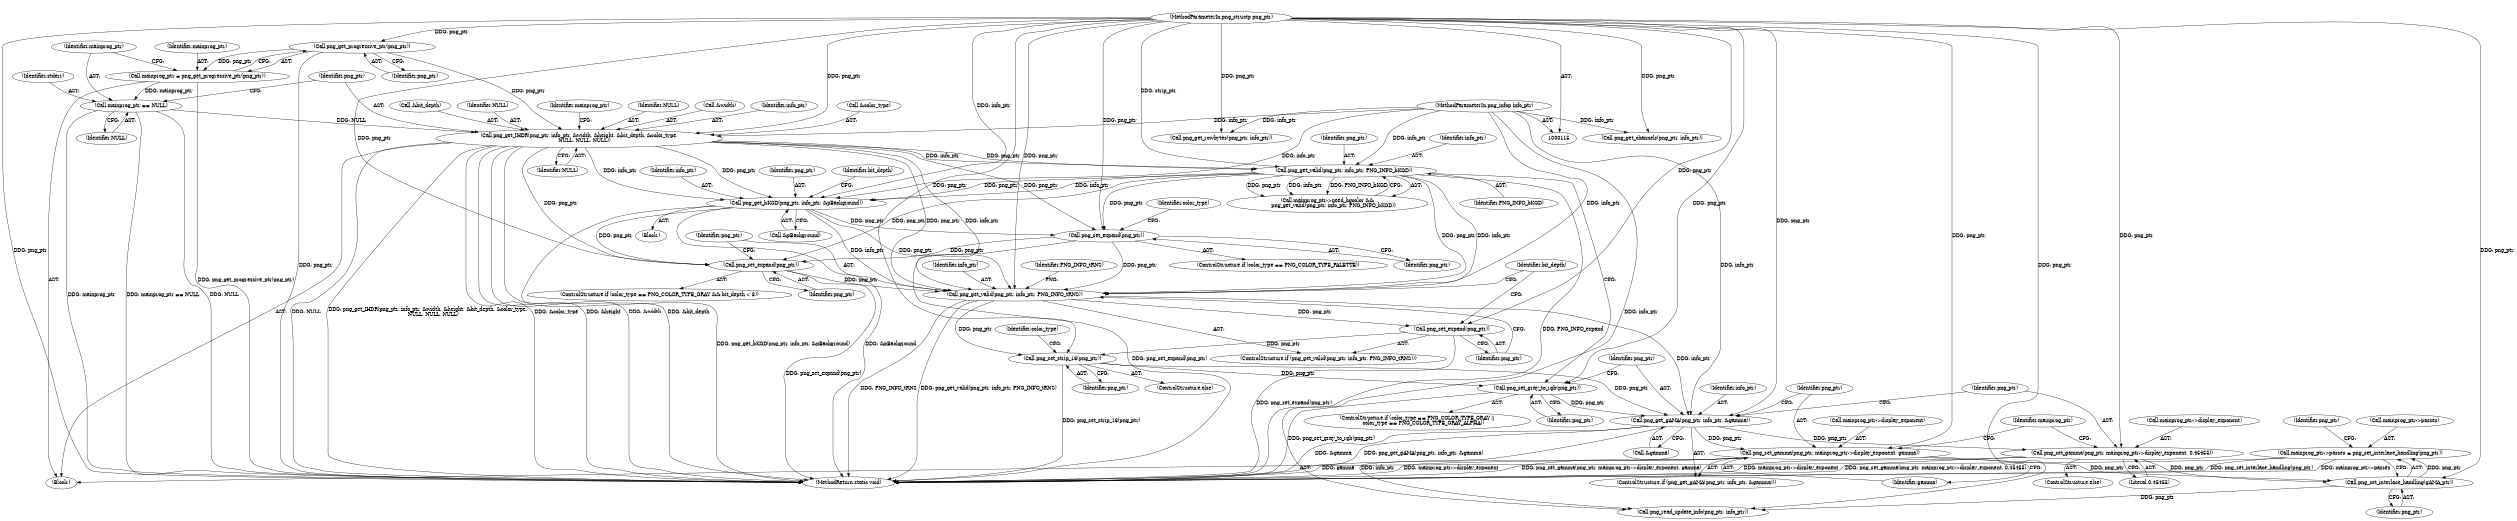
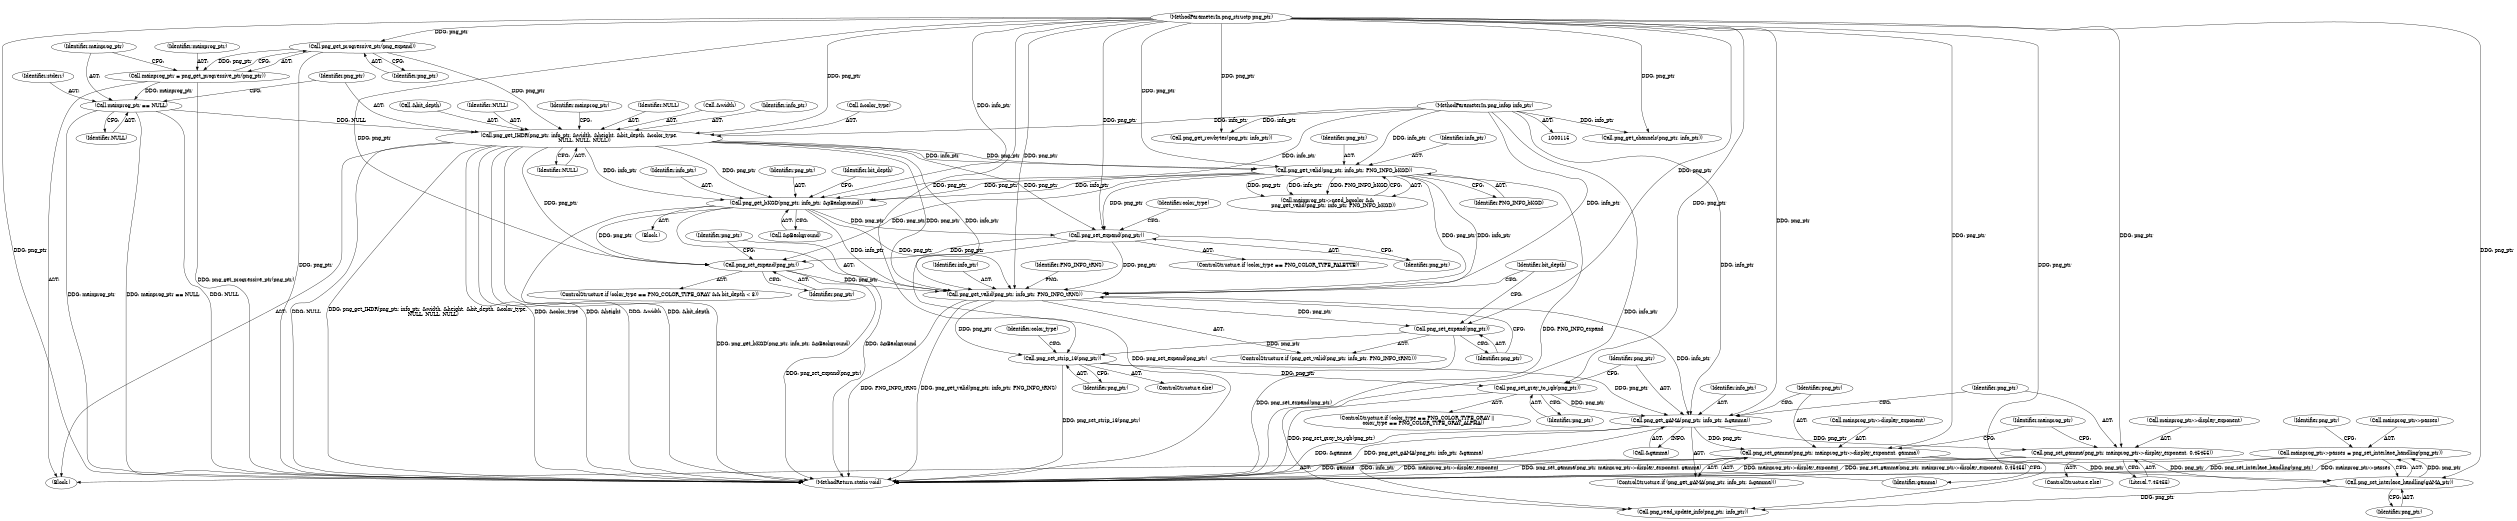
edge "(MethodParameterIn,png_structp png_ptr)" -> "1000115": removed, label "AST:"
node "(Call,png_get_progressive_ptr(png_ptr))": label "(Call,png_get_progressive_ptr(png_ptr))" -> "(Call,png_get_progressive_ptr(png_expand))"
edge "(MethodParameterIn,png_structp png_ptr)" -> "(Call,png_get_valid(png_ptr, info_ptr, PNG_INFO_bKGD))": label "DDG: strip_ptr" -> "DDG: png_ptr"
edge "(Call,png_get_valid(png_ptr, info_ptr, PNG_INFO_bKGD))" -> "(Call,png_set_gray_to_rgb(png_ptr))": now "(Call,png_get_valid(png_ptr, info_ptr, PNG_INFO_bKGD))" -> "(Identifier,PNG_INFO_bKGD)"
edge "(Call,png_get_gAMA(png_ptr, info_ptr, &gamma))" -> "(Call,&gamma)": label "CFG: " -> "INFO: "
node "(Literal,0.45455)": label "(Literal,0.45455)" -> "(Literal,7.45455)"
